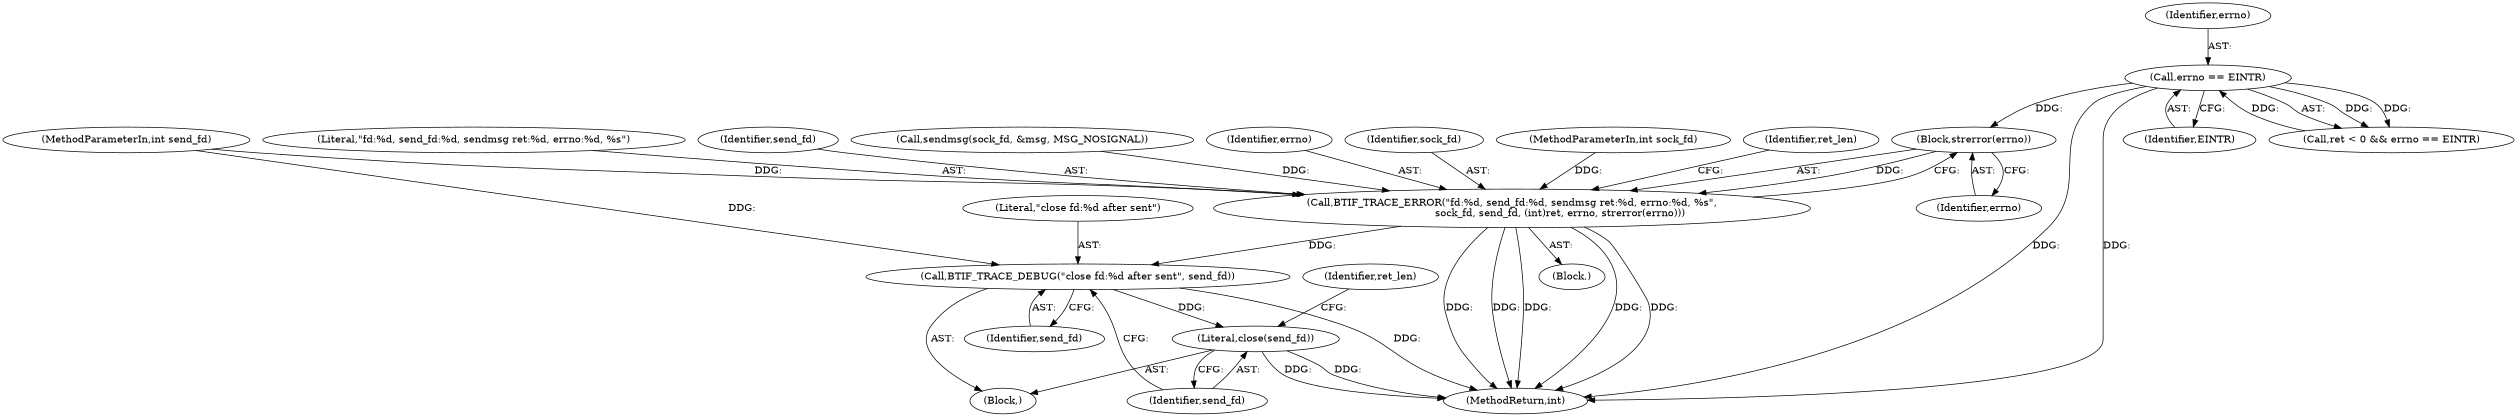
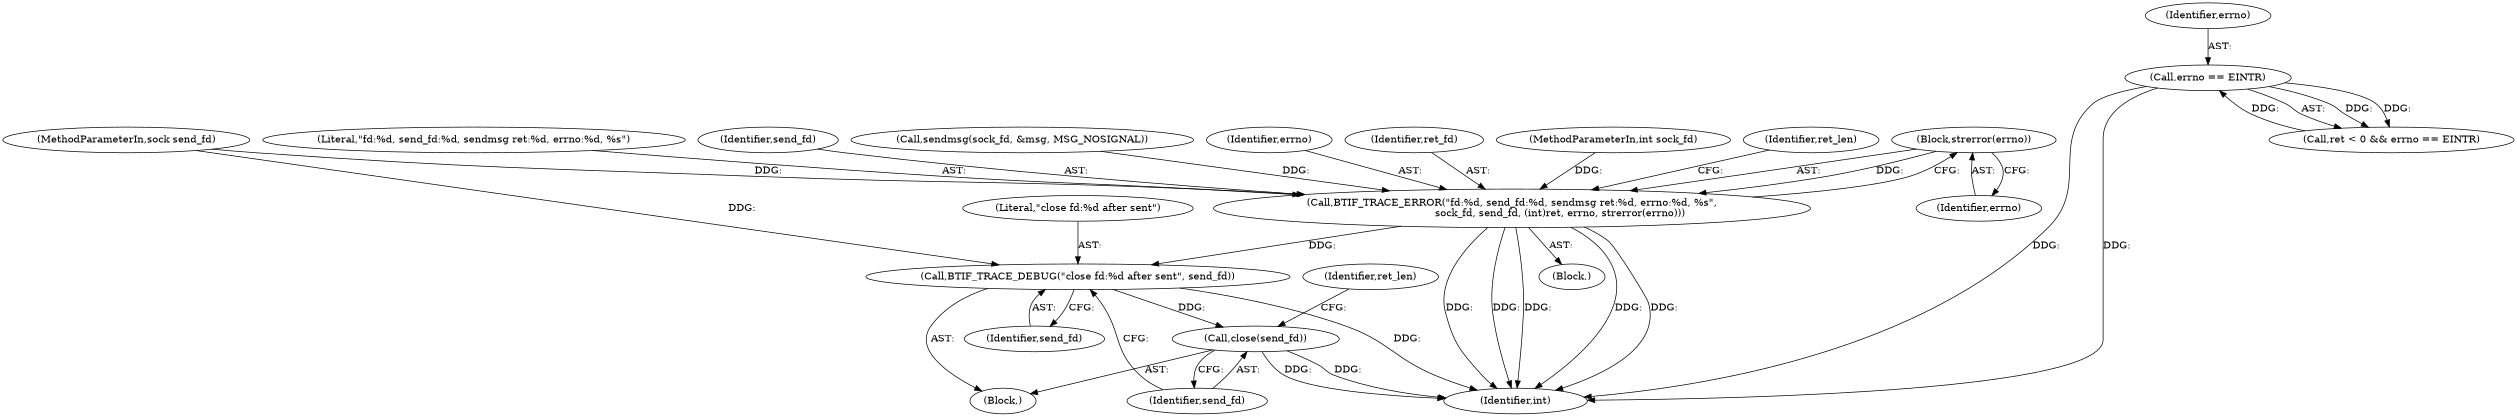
edge "(Call,errno == EINTR)" -> "(Block,strerror(errno))": removed, label "DDG:"
node "(MethodParameterIn,int send_fd)": label "(MethodParameterIn,int send_fd)" -> "(MethodParameterIn,sock send_fd)"
node "(Identifier,sock_fd)": label "(Identifier,sock_fd)" -> "(Identifier,ret_fd)"
node "(Identifier,EINTR)": removed
node "(Literal,close(send_fd))": label "(Literal,close(send_fd))" -> "(Call,close(send_fd))"
node "(MethodReturn,int)": label "(MethodReturn,int)" -> "(Identifier,int)"
